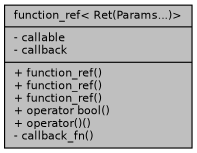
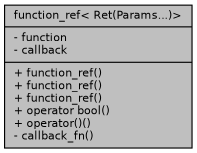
node "function_ref< Ret(Params...)>": text "- callable" -> "- function"
